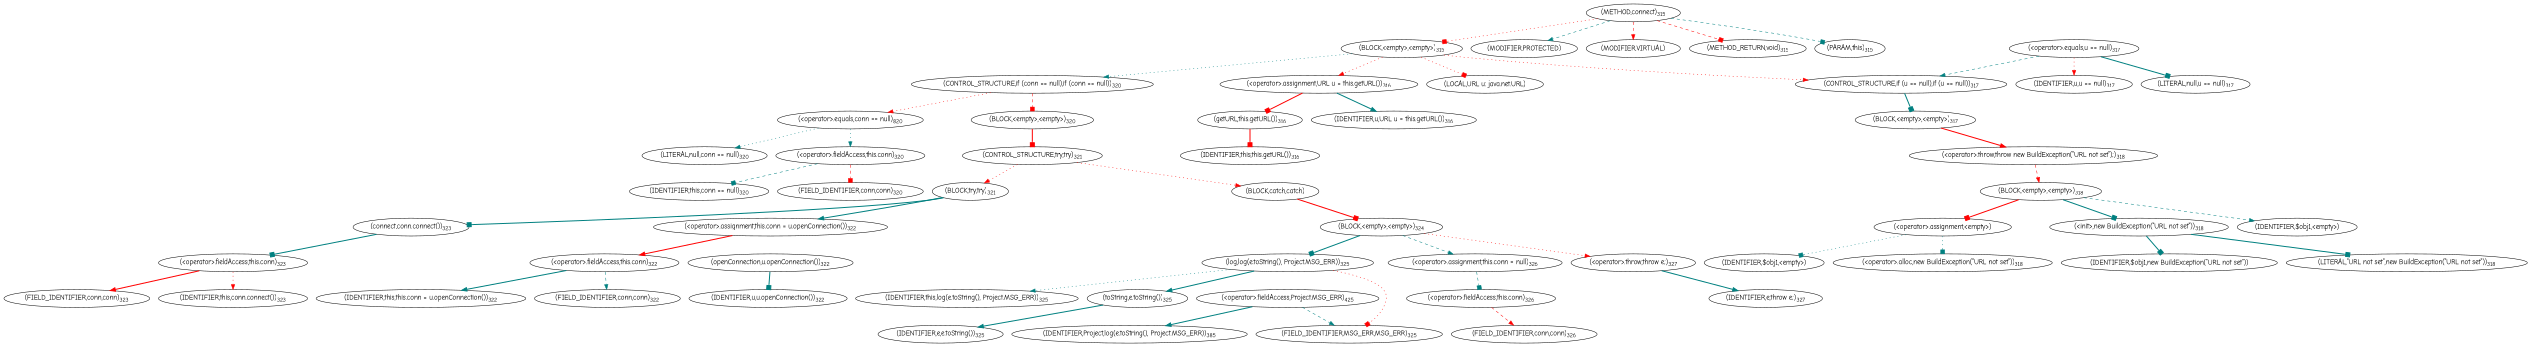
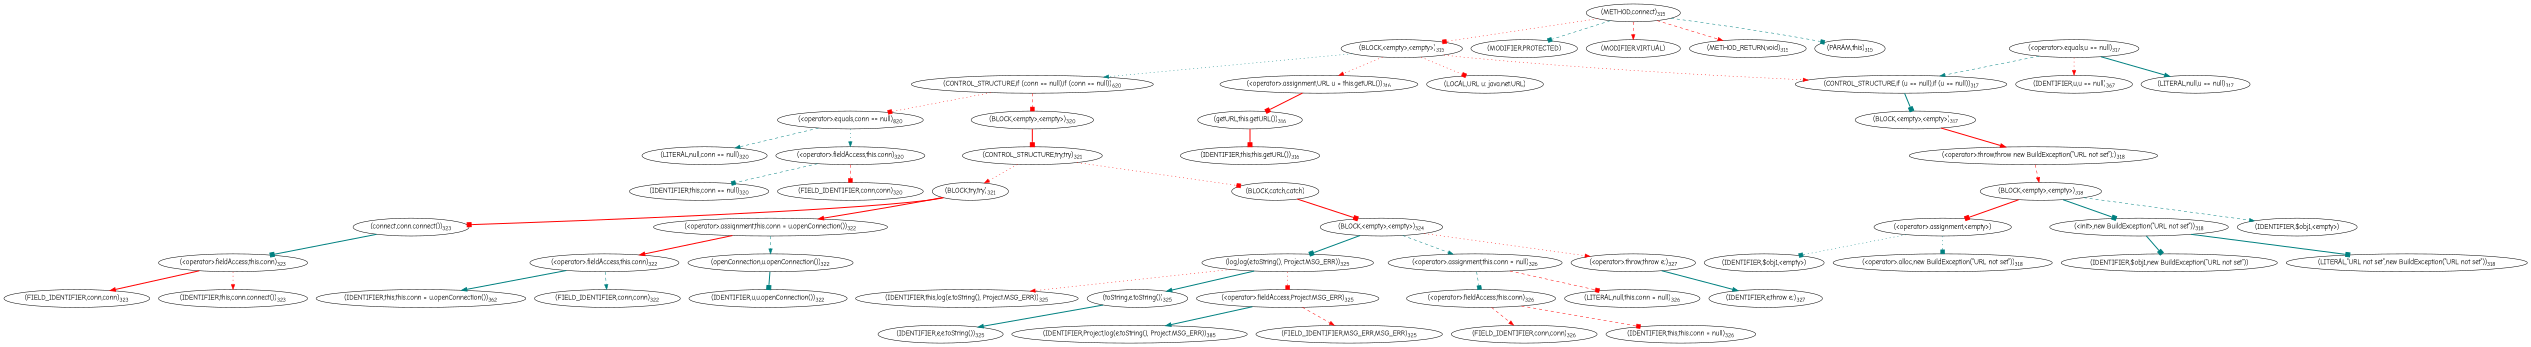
edge "(METHOD,connect)" -> "(MODIFIER,PROTECTED)": arrowhead normal -> box
edge "(METHOD,connect)" -> "(METHOD_RETURN,void)": arrowhead box -> normal
edge "(<operator>.equals,u == null)" -> "(LITERAL,null,u == null)": arrowhead box -> normal
node "(CONTROL_STRUCTURE,if (conn == null),if (conn == null))": text "320" -> "620"
node "(IDENTIFIER,u,u == null)": text "317" -> "367"
edge "(CONTROL_STRUCTURE,if (conn == null),if (conn == null))" -> "(<operator>.equals,conn == null)": arrowhead normal -> box
node "(IDENTIFIER,u,URL u = this.getURL())": removed
edge "(<operator>.equals,conn == null)" -> "(LITERAL,null,conn == null)": style dotted -> dashed
edge "(CONTROL_STRUCTURE,try,try)" -> "(BLOCK,catch,catch)": arrowhead normal -> box
edge "(BLOCK,try,try)" -> "(<operator>.assignment,this.conn = u.openConnection())": color teal -> red
edge "(BLOCK,try,try)" -> "(connect,conn.connect())": color teal -> red
edge "(<operator>.assignment,this.conn = u.openConnection())" -> "(openConnection,u.openConnection())": added
edge "(log,log(e.toString(), Project.MSG_ERR))" -> "(IDENTIFIER,this,log(e.toString(), Project.MSG_ERR))": color teal -> red
edge "(log,log(e.toString(), Project.MSG_ERR))" -> "(FIELD_IDENTIFIER,MSG_ERR,MSG_ERR)": now "(log,log(e.toString(), Project.MSG_ERR))" -> "(<operator>.fieldAccess,Project.MSG_ERR)"
node "(IDENTIFIER,this,this.conn = u.openConnection())": text "322" -> "362"
node "(<operator>.fieldAccess,Project.MSG_ERR)": text "425" -> "325"
node "(LITERAL,null,this.conn = null)": added
edge "(<operator>.fieldAccess,Project.MSG_ERR)" -> "(FIELD_IDENTIFIER,MSG_ERR,MSG_ERR)": color teal -> red
node "(IDENTIFIER,this,this.conn = null)": added
